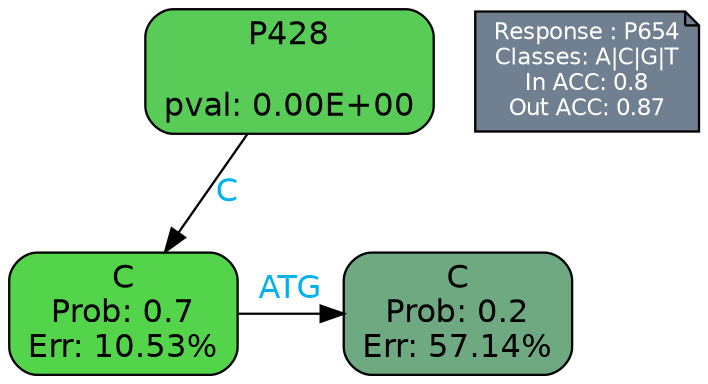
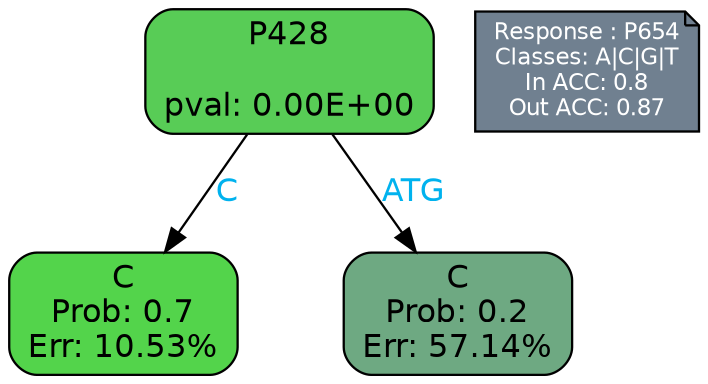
edge "C Prob: 0.7 Err: 10.53%" -> "C Prob: 0.2 Err: 57.14%": now "P428 pval: 0.00E+00" -> "C Prob: 0.2 Err: 57.14%"
